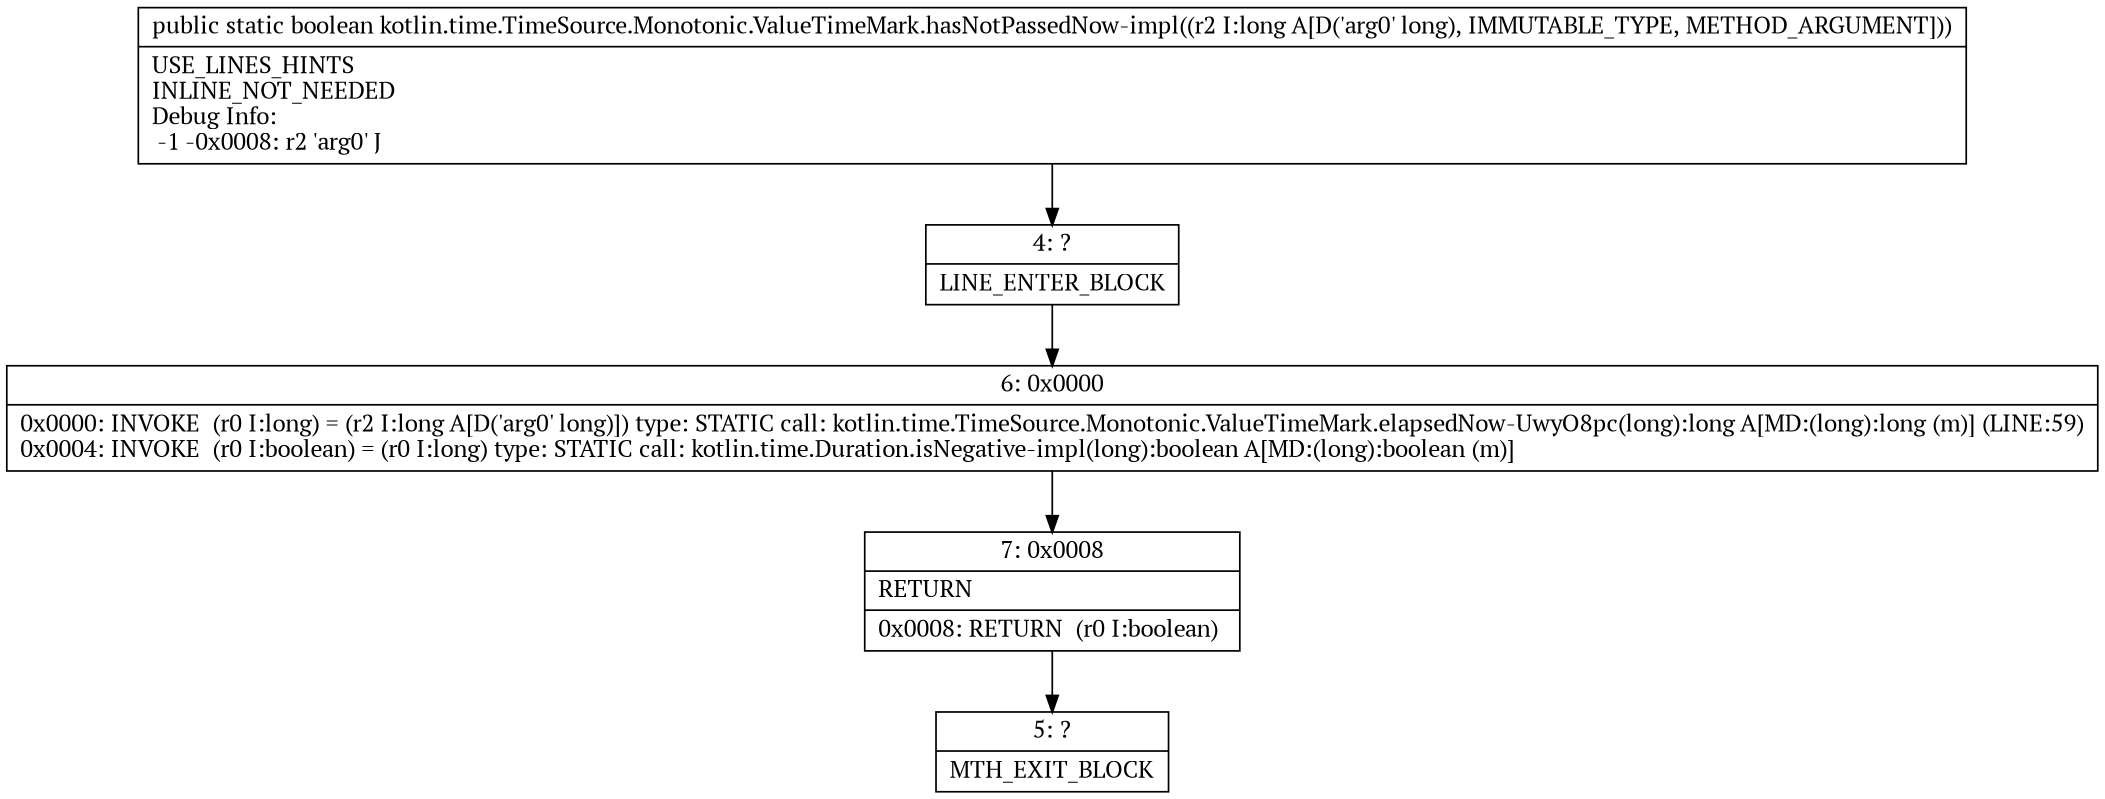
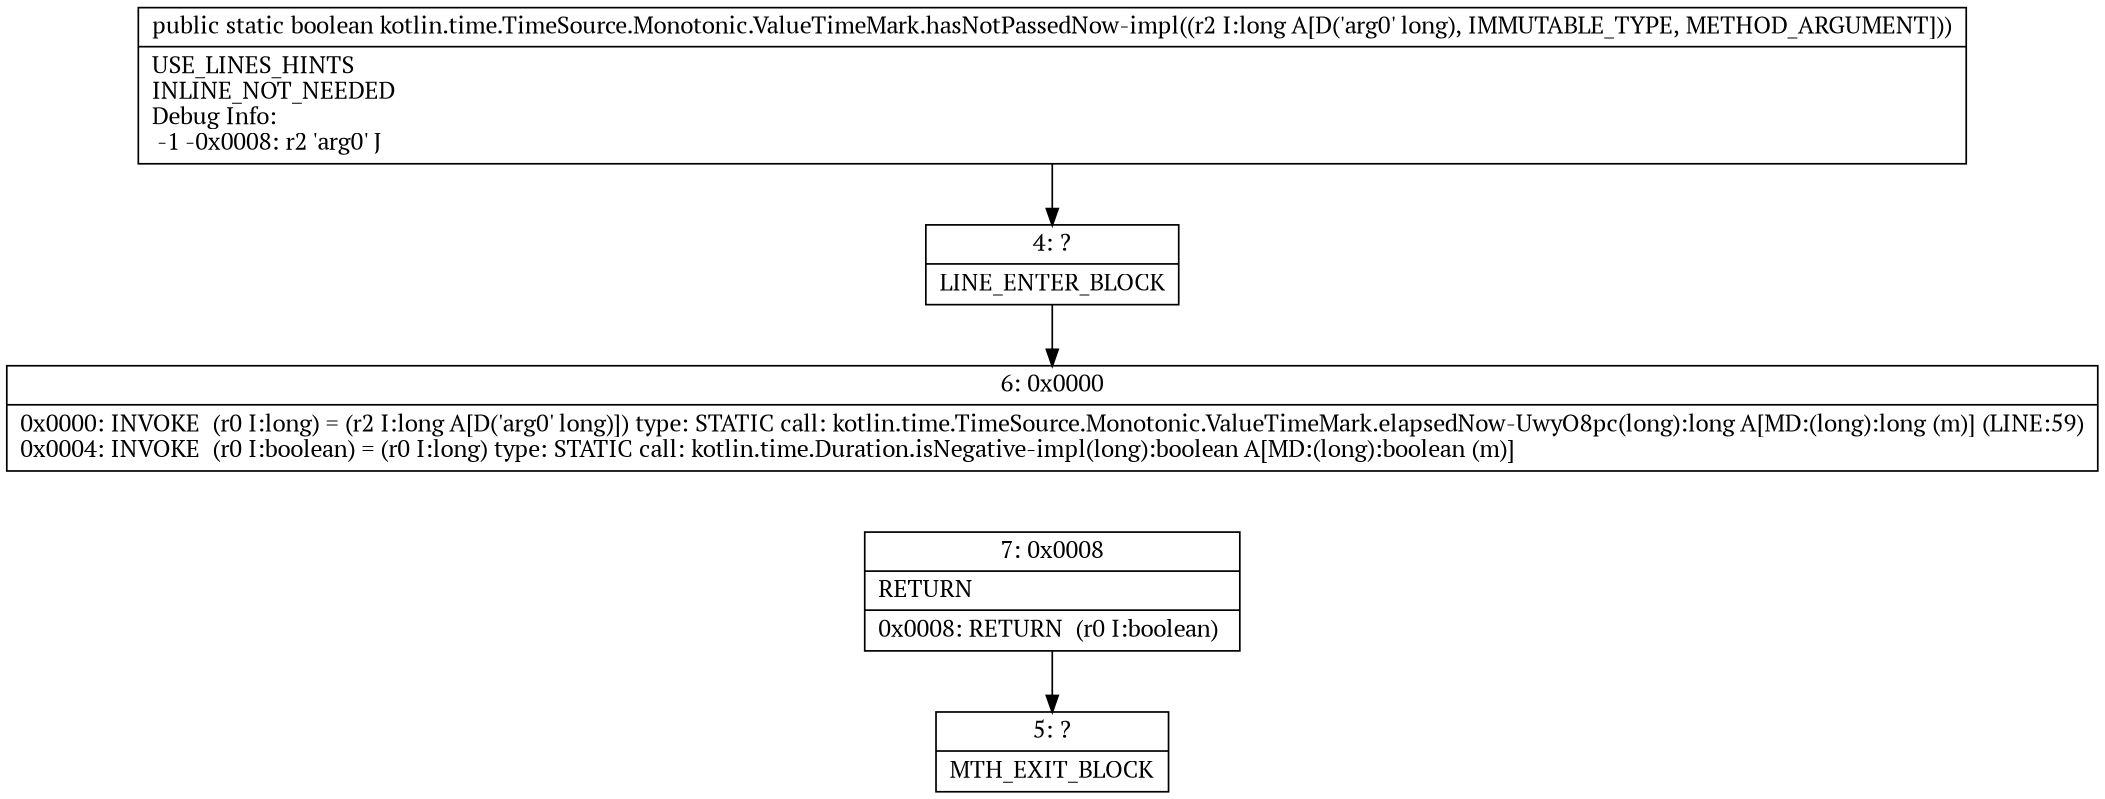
edge "6: 0x0000" -> "7: 0x0008": removed
